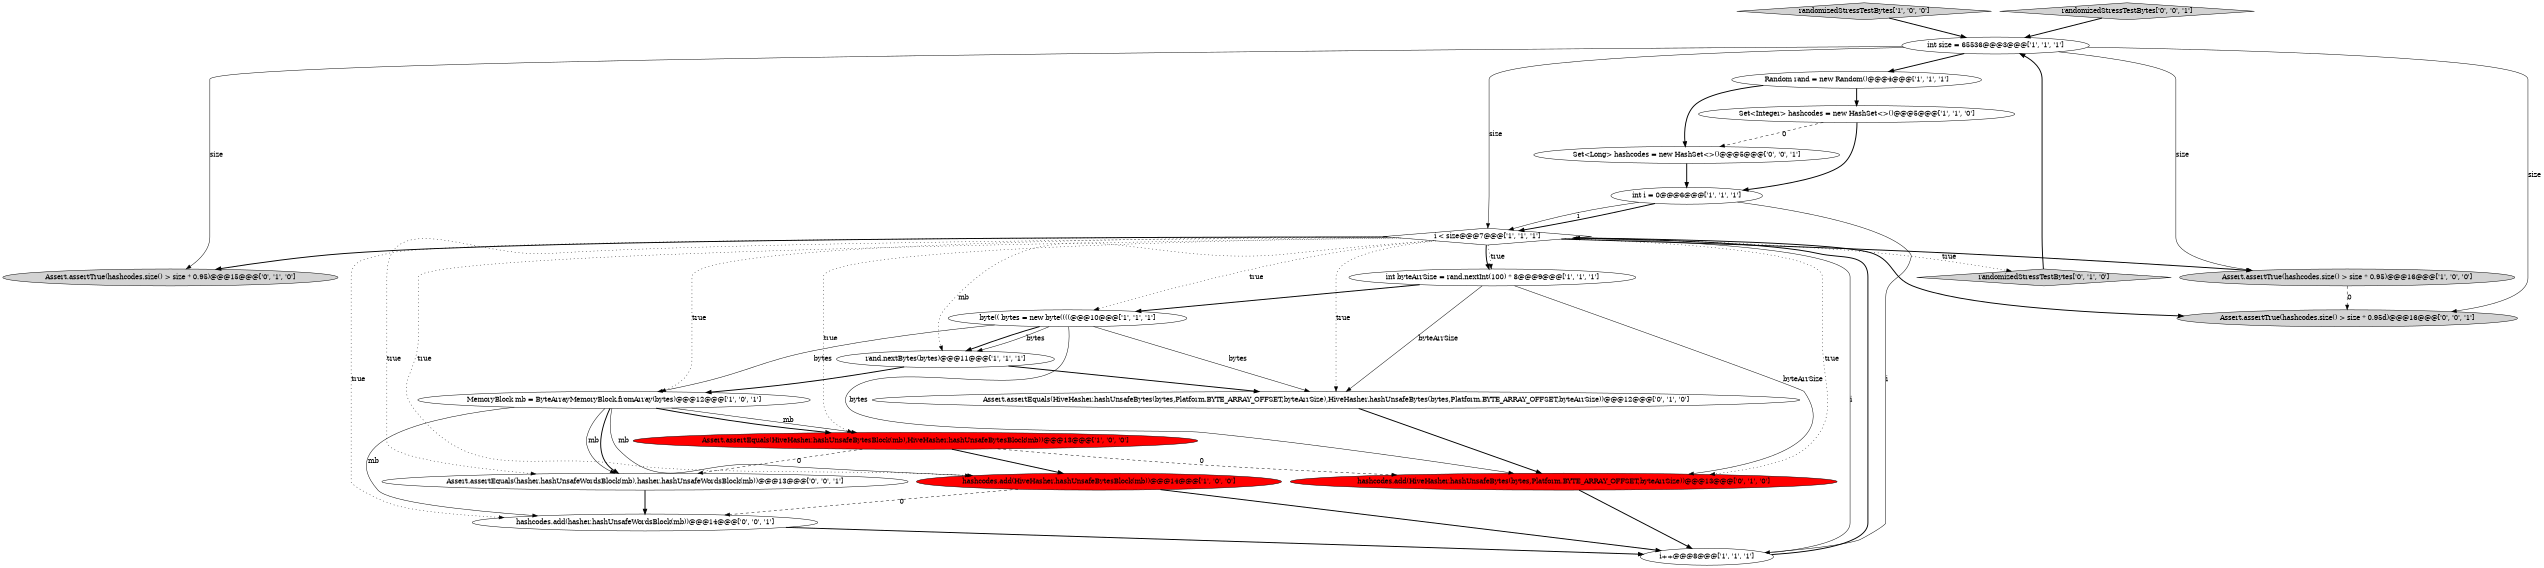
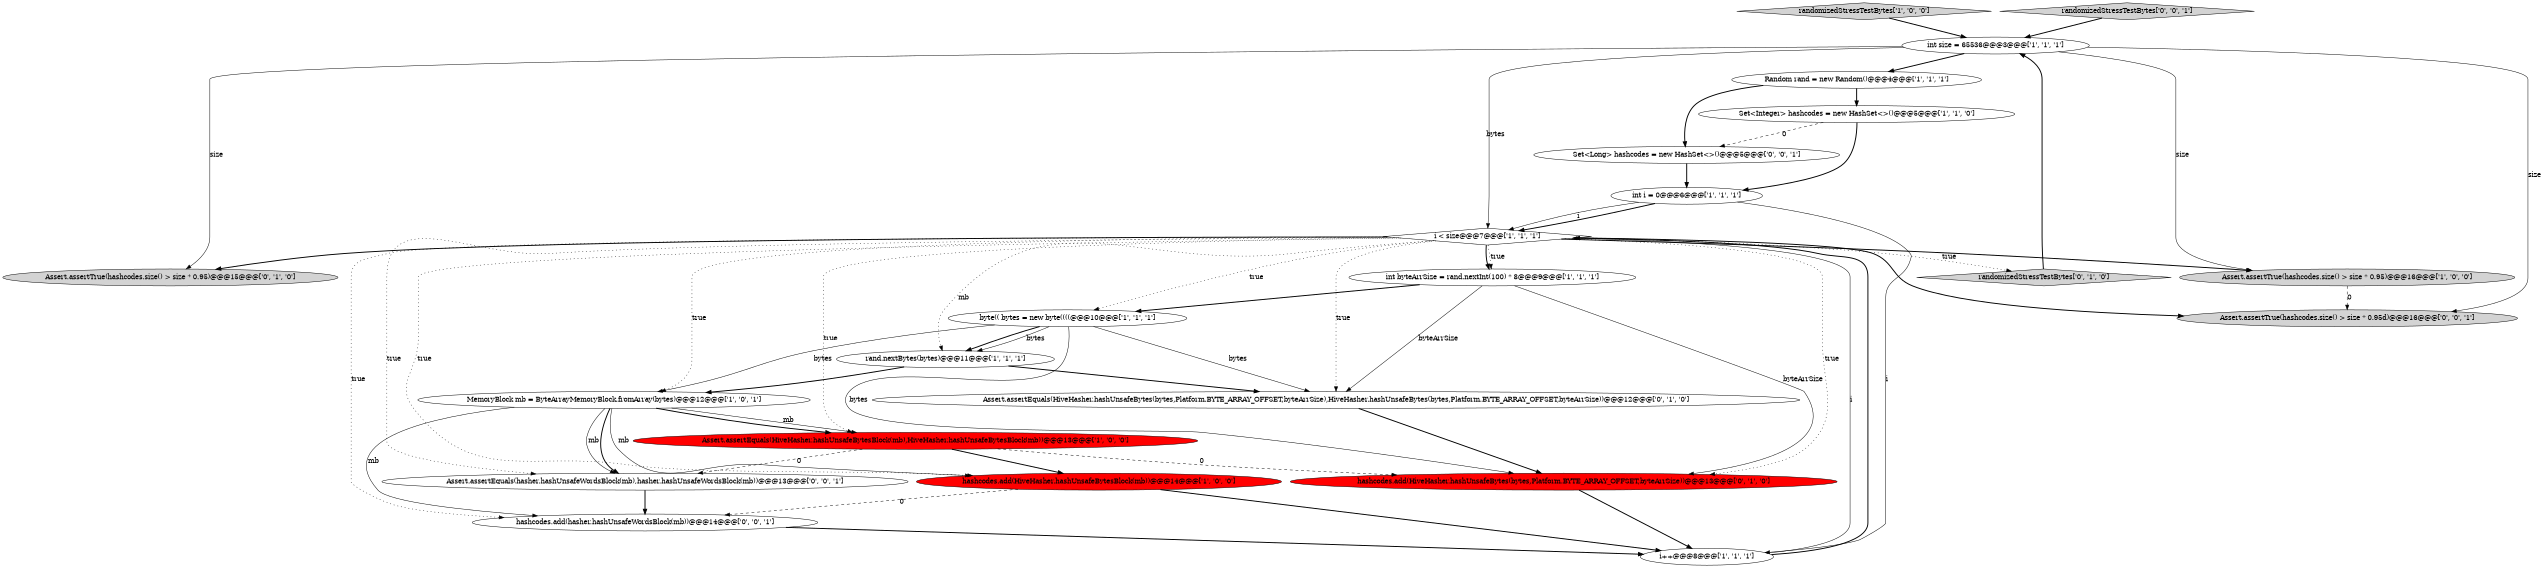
edge "int size = 65536@@@3@@@['1', '1', '1']" -> "i < size@@@7@@@['1', '1', '1']": label "size" -> "bytes"
